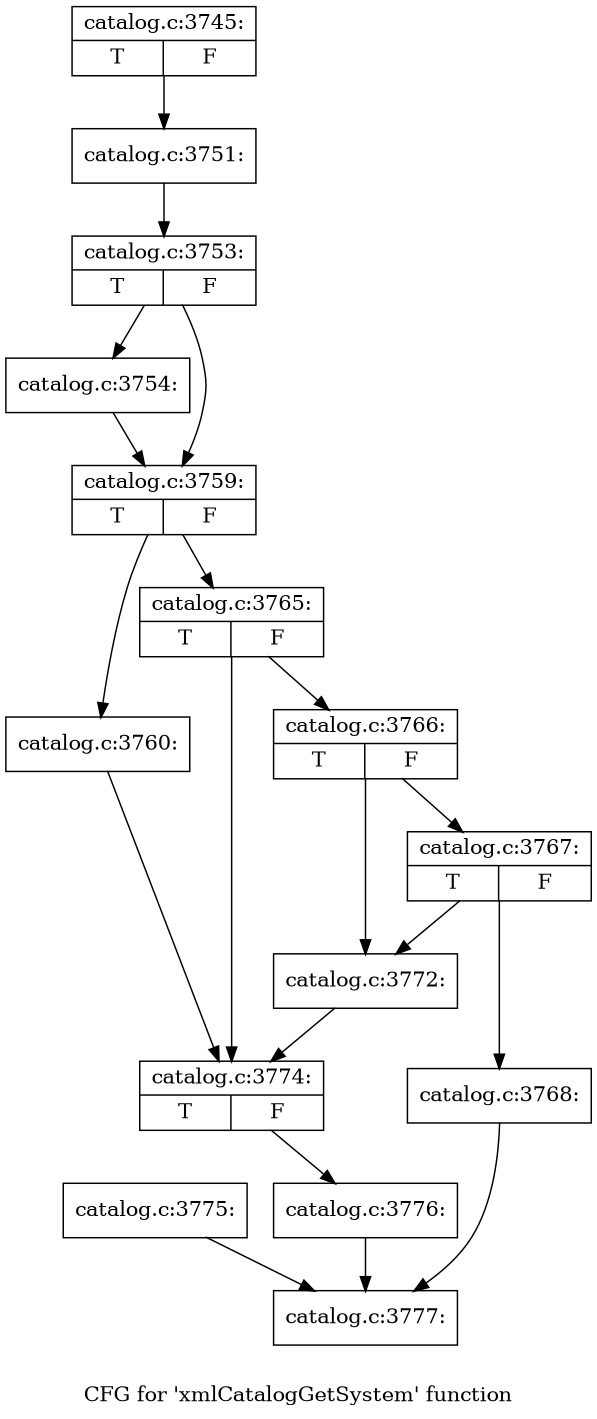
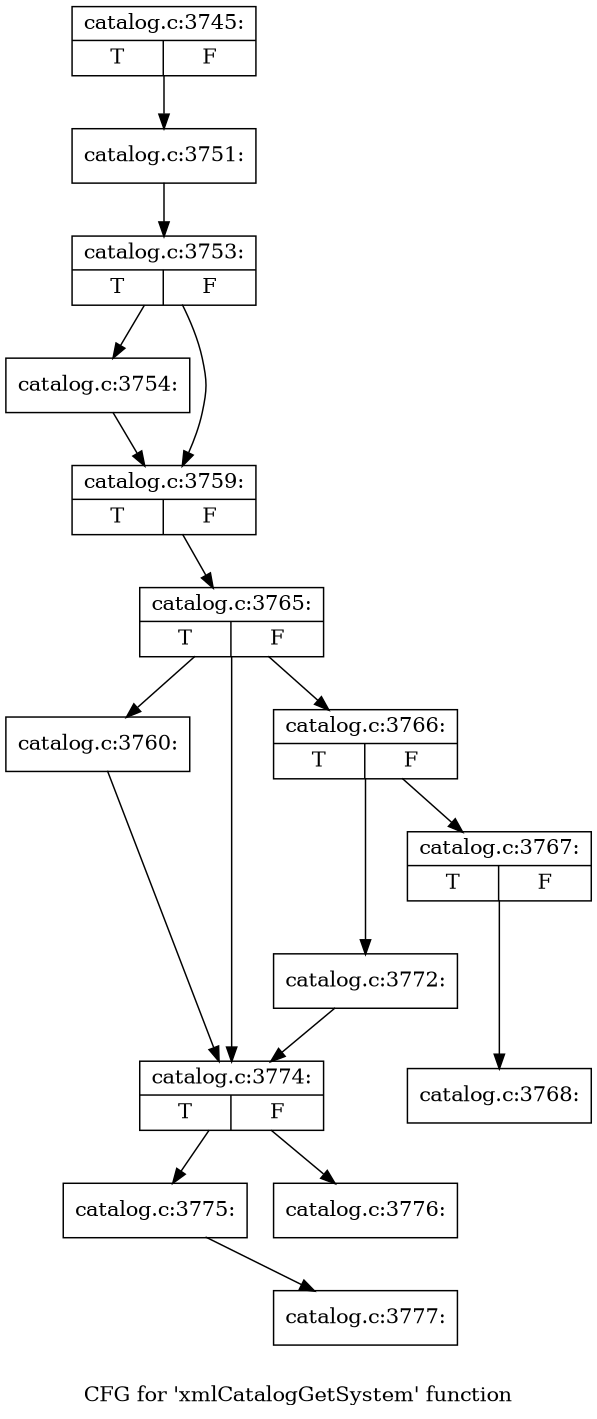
edge "catalog.c:3759:" -> "catalog.c:3760:": now "catalog.c:3765:" -> "catalog.c:3760:"
edge "catalog.c:3767:" -> "catalog.c:3772:": removed
edge "catalog.c:3774:" -> "catalog.c:3775:": added
edge "catalog.c:3768:" -> "catalog.c:3777:": removed
edge "catalog.c:3776:" -> "catalog.c:3777:": removed
